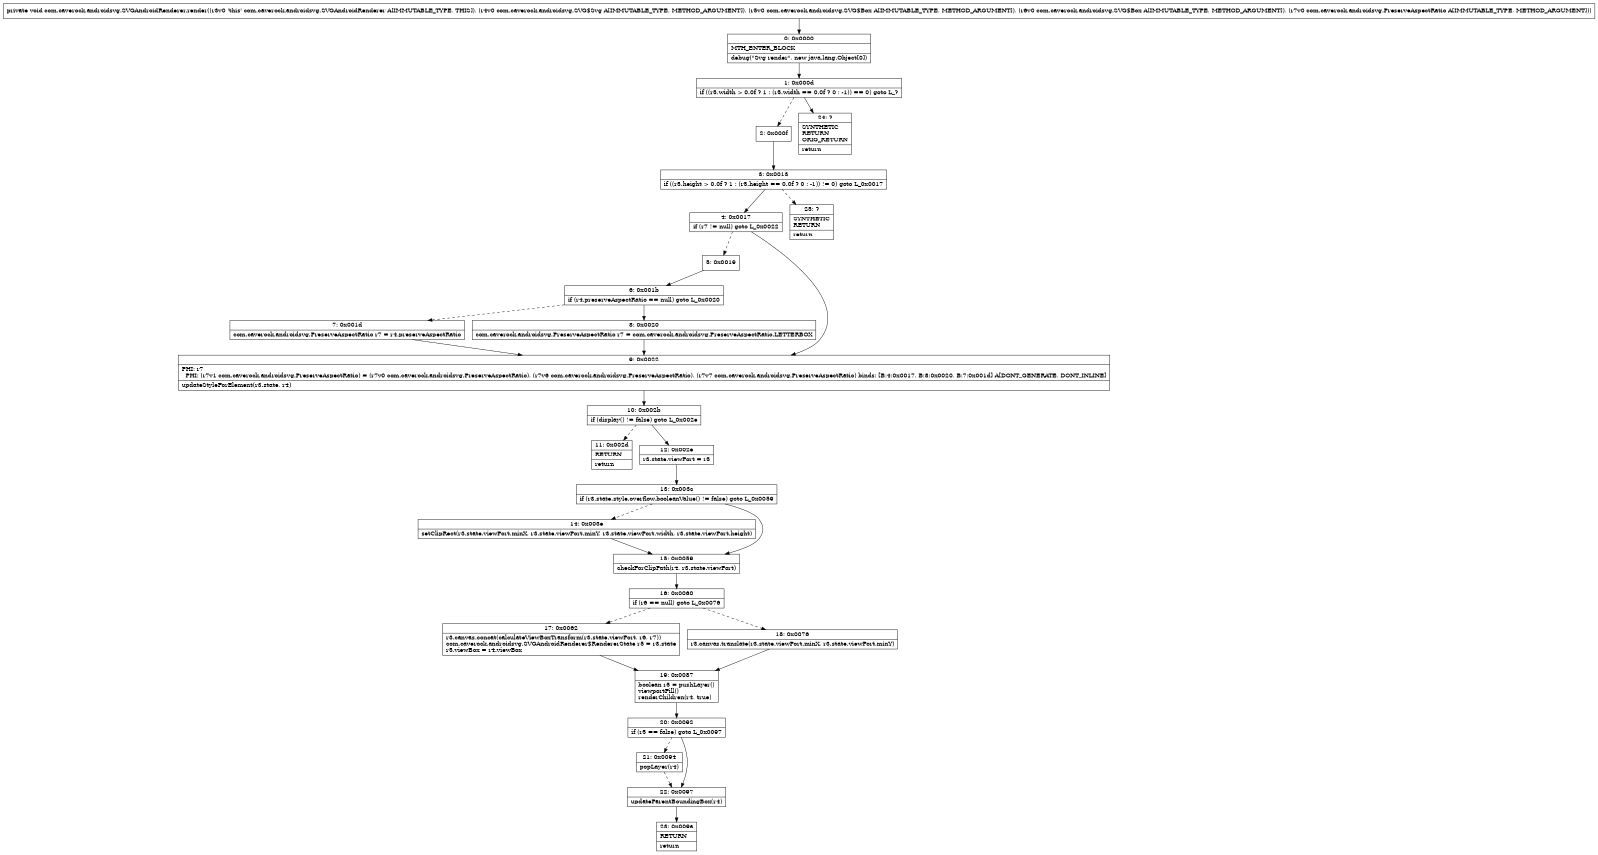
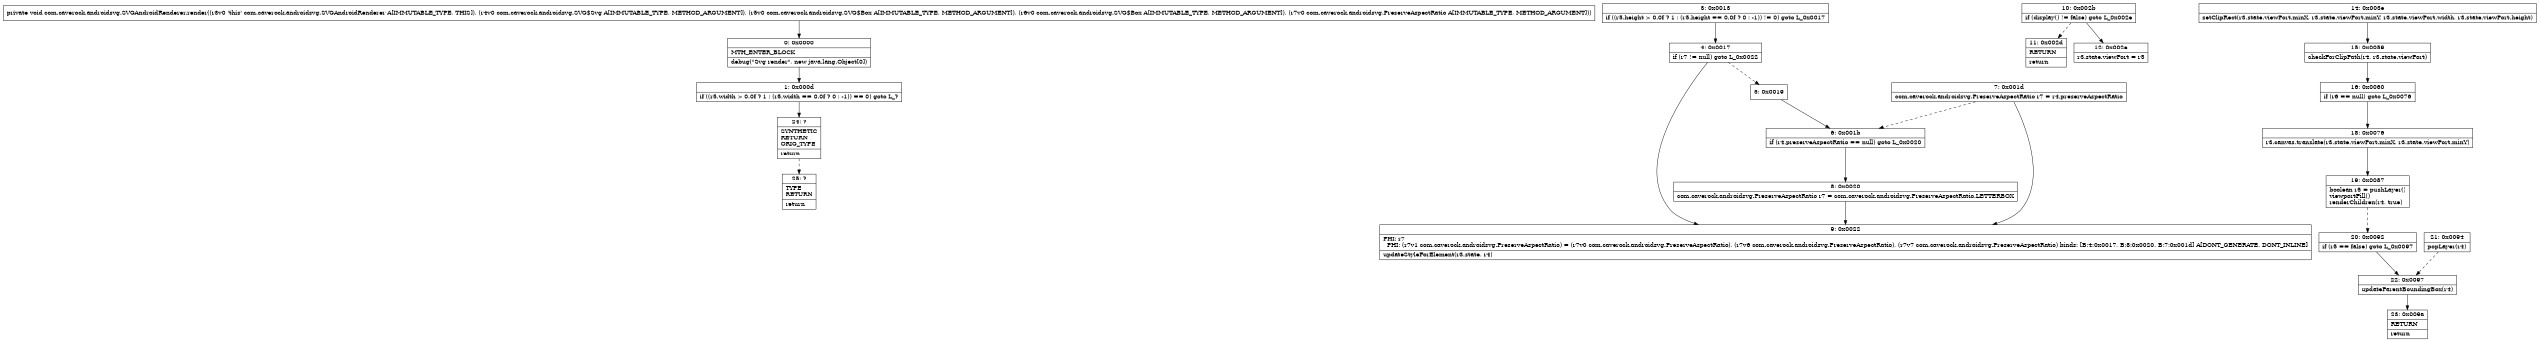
node "2: 0x000f": removed
node "24: ?": text "ORIG_RETURN" -> "ORIG_TYPE"
edge "3: 0x0013" -> "25: ?": now "24: ?" -> "25: ?"
node "25: ?": text "SYNTHETIC" -> "TYPE"
edge "6: 0x001b" -> "7: 0x001d": reversed
edge "9: 0x0022" -> "10: 0x002b": removed
node "13: 0x003c": removed
edge "16: 0x0060" -> "18: 0x0076": style dashed -> solid
node "17: 0x0062": removed
edge "19: 0x0087" -> "20: 0x0092": style solid -> dashed
edge "20: 0x0092" -> "21: 0x0094": removed
